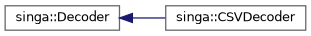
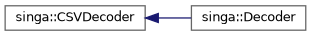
edge "singa::CSVDecoder" -> "singa::Decoder": reversed
